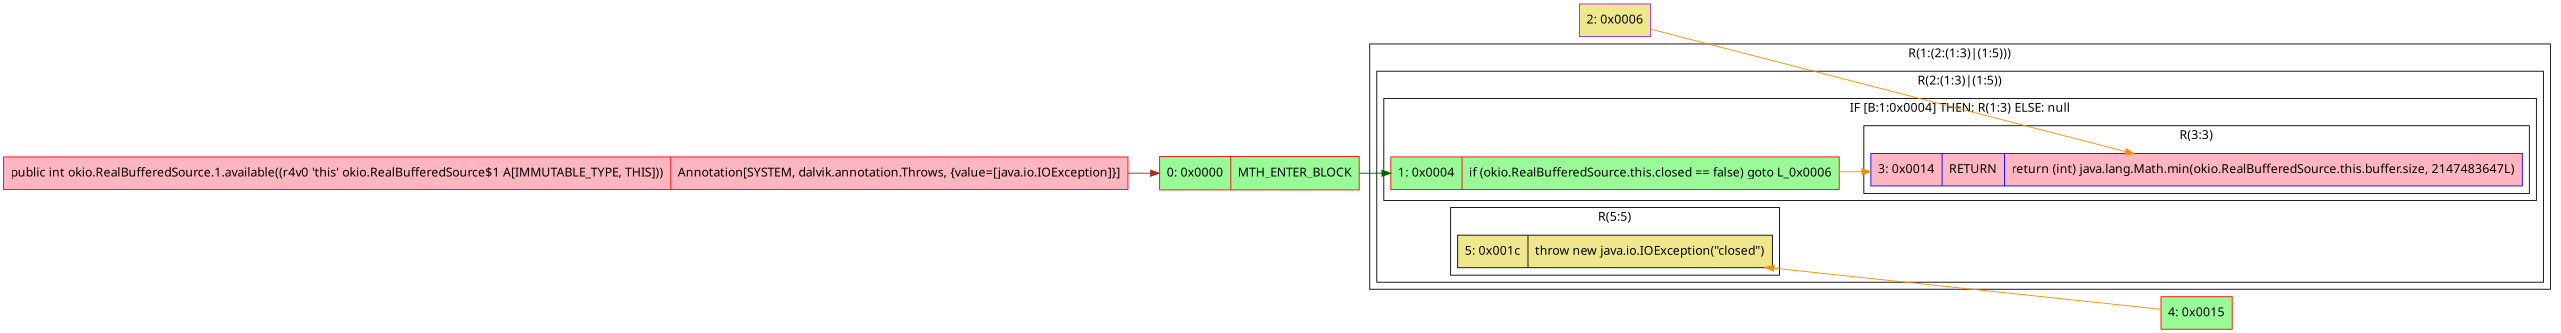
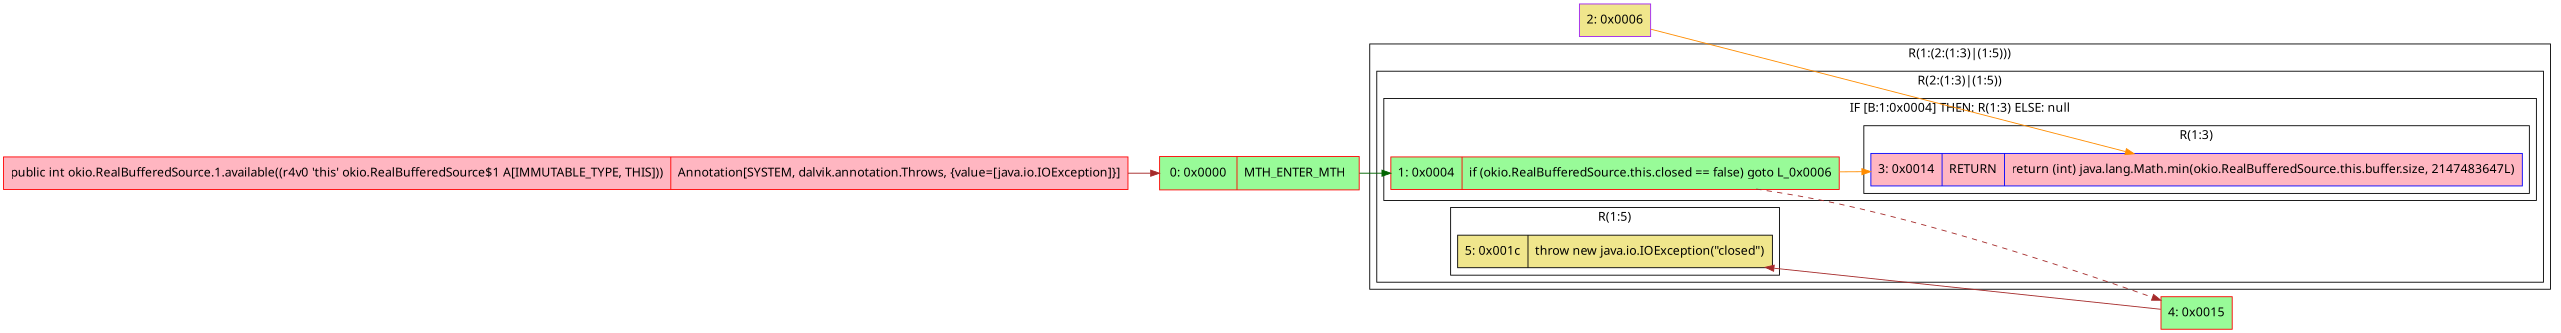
cluster "R(3:3)": label "R(3:3)" -> "R(1:3)"
node "0: 0x0000": text "MTH_ENTER_BLOCK" -> "MTH_ENTER_MTH"
cluster "R(5:5)": label "R(5:5)" -> "R(1:5)"
edge "1: 0x0004" -> "4: 0x0015": added
edge "4: 0x0015" -> "5: 0x001c": color darkorange -> brown
